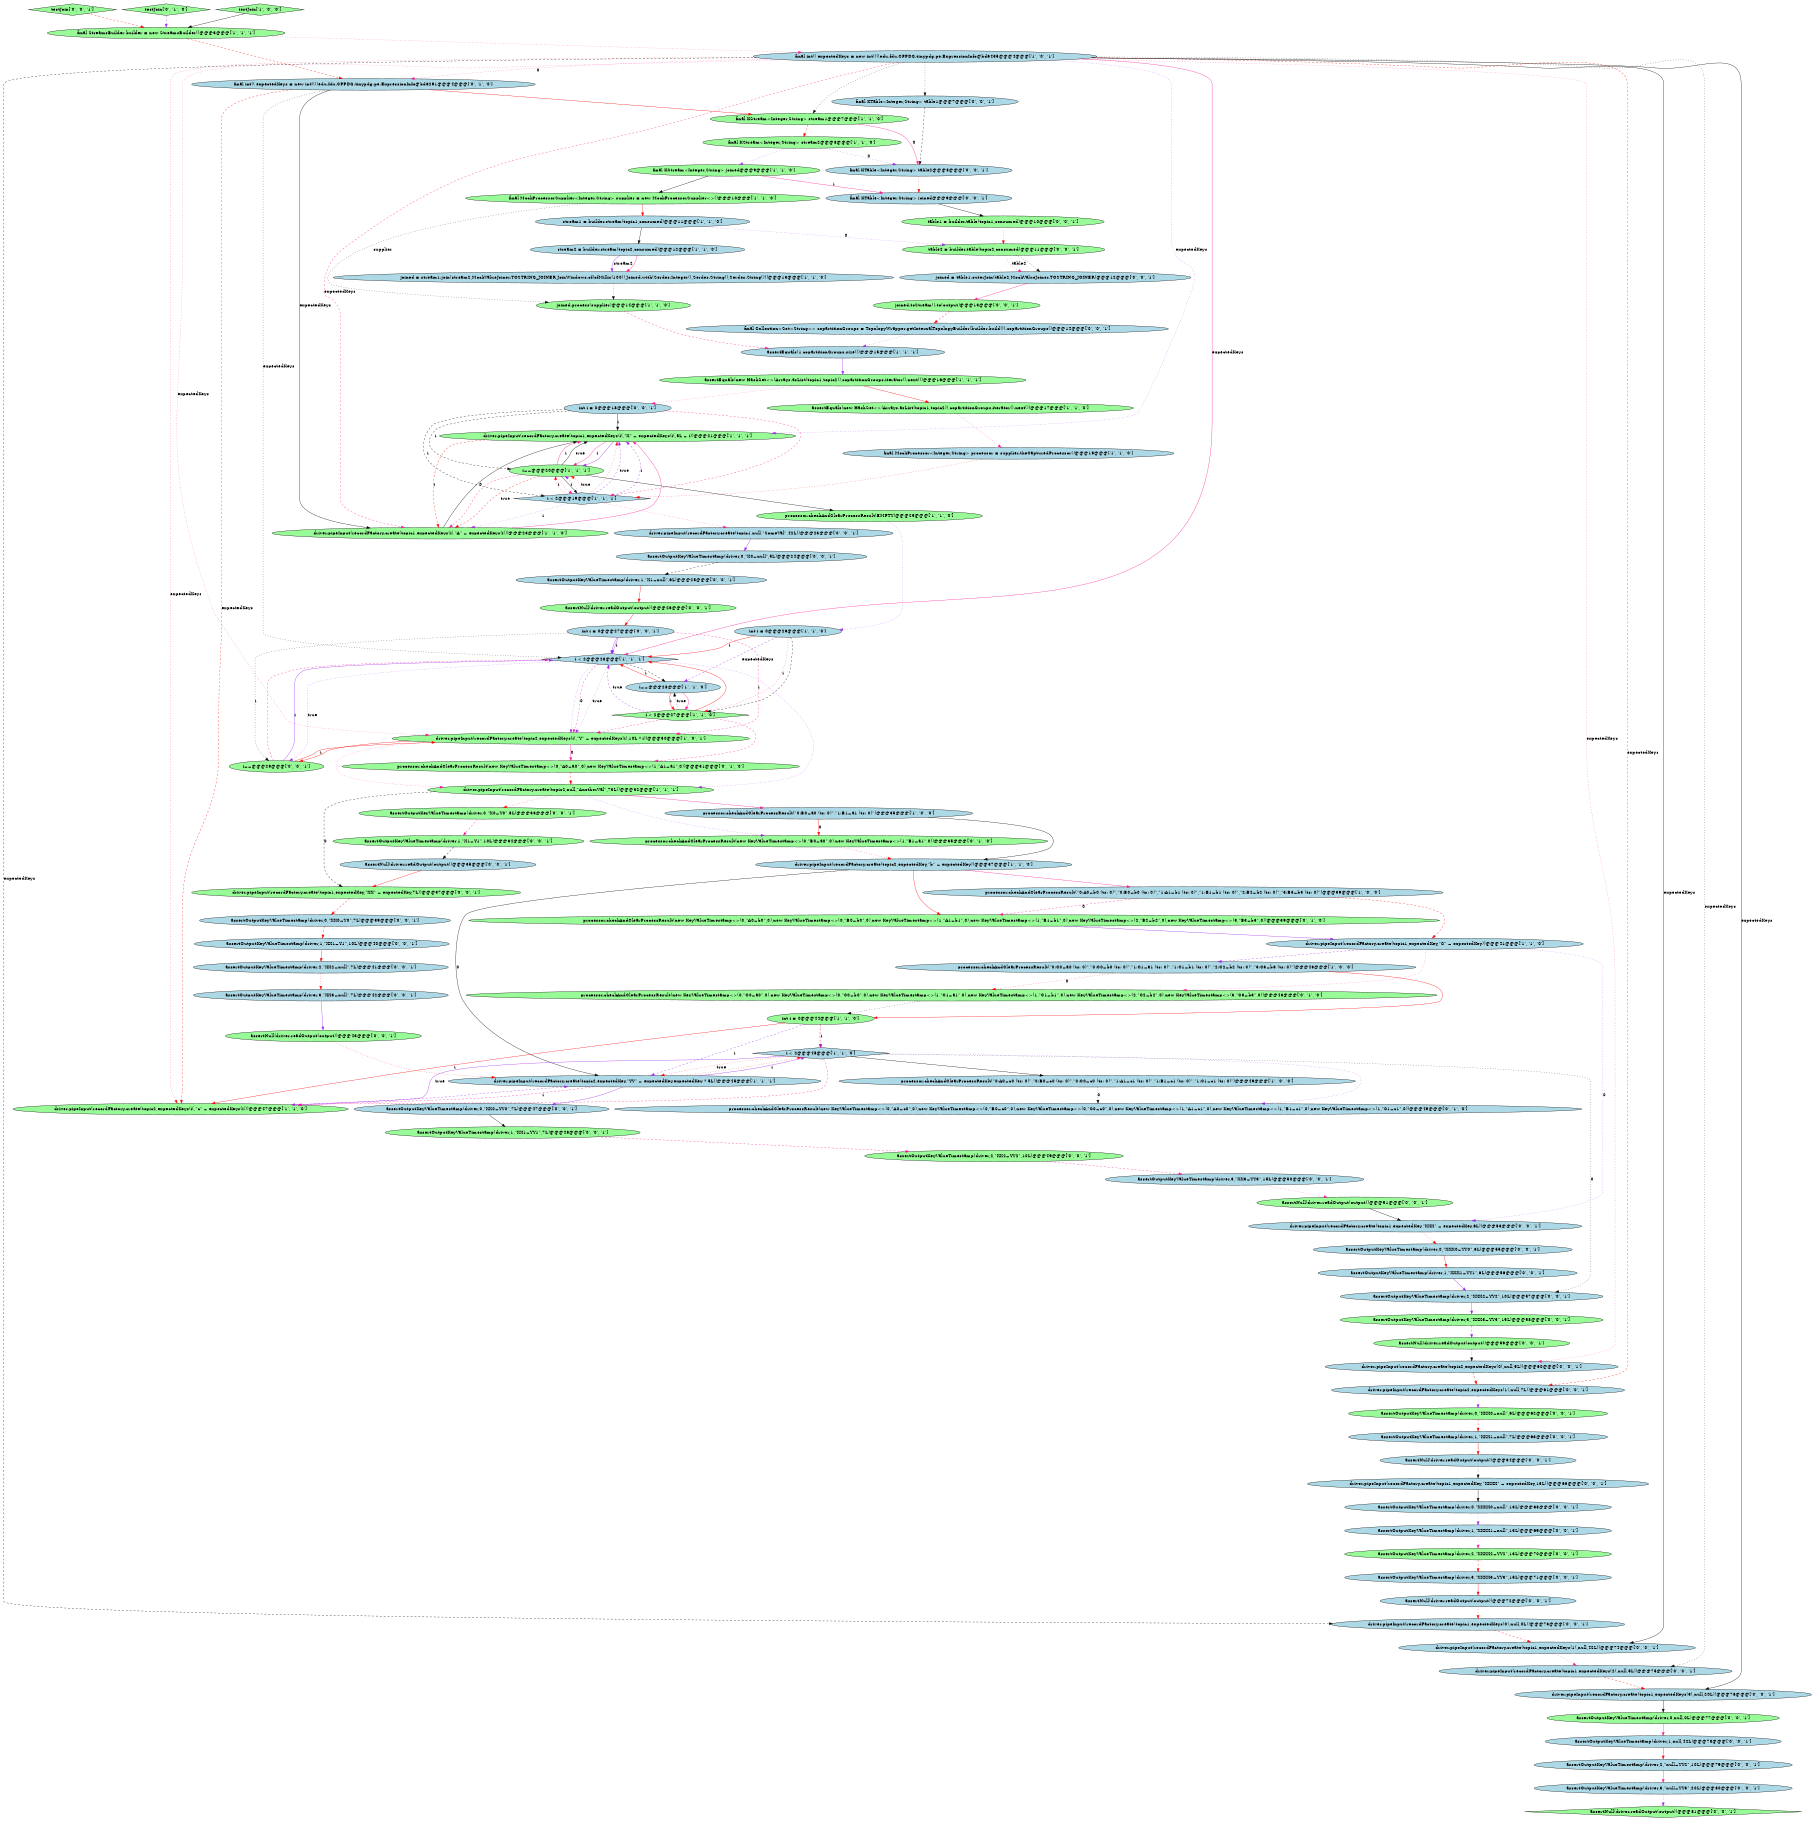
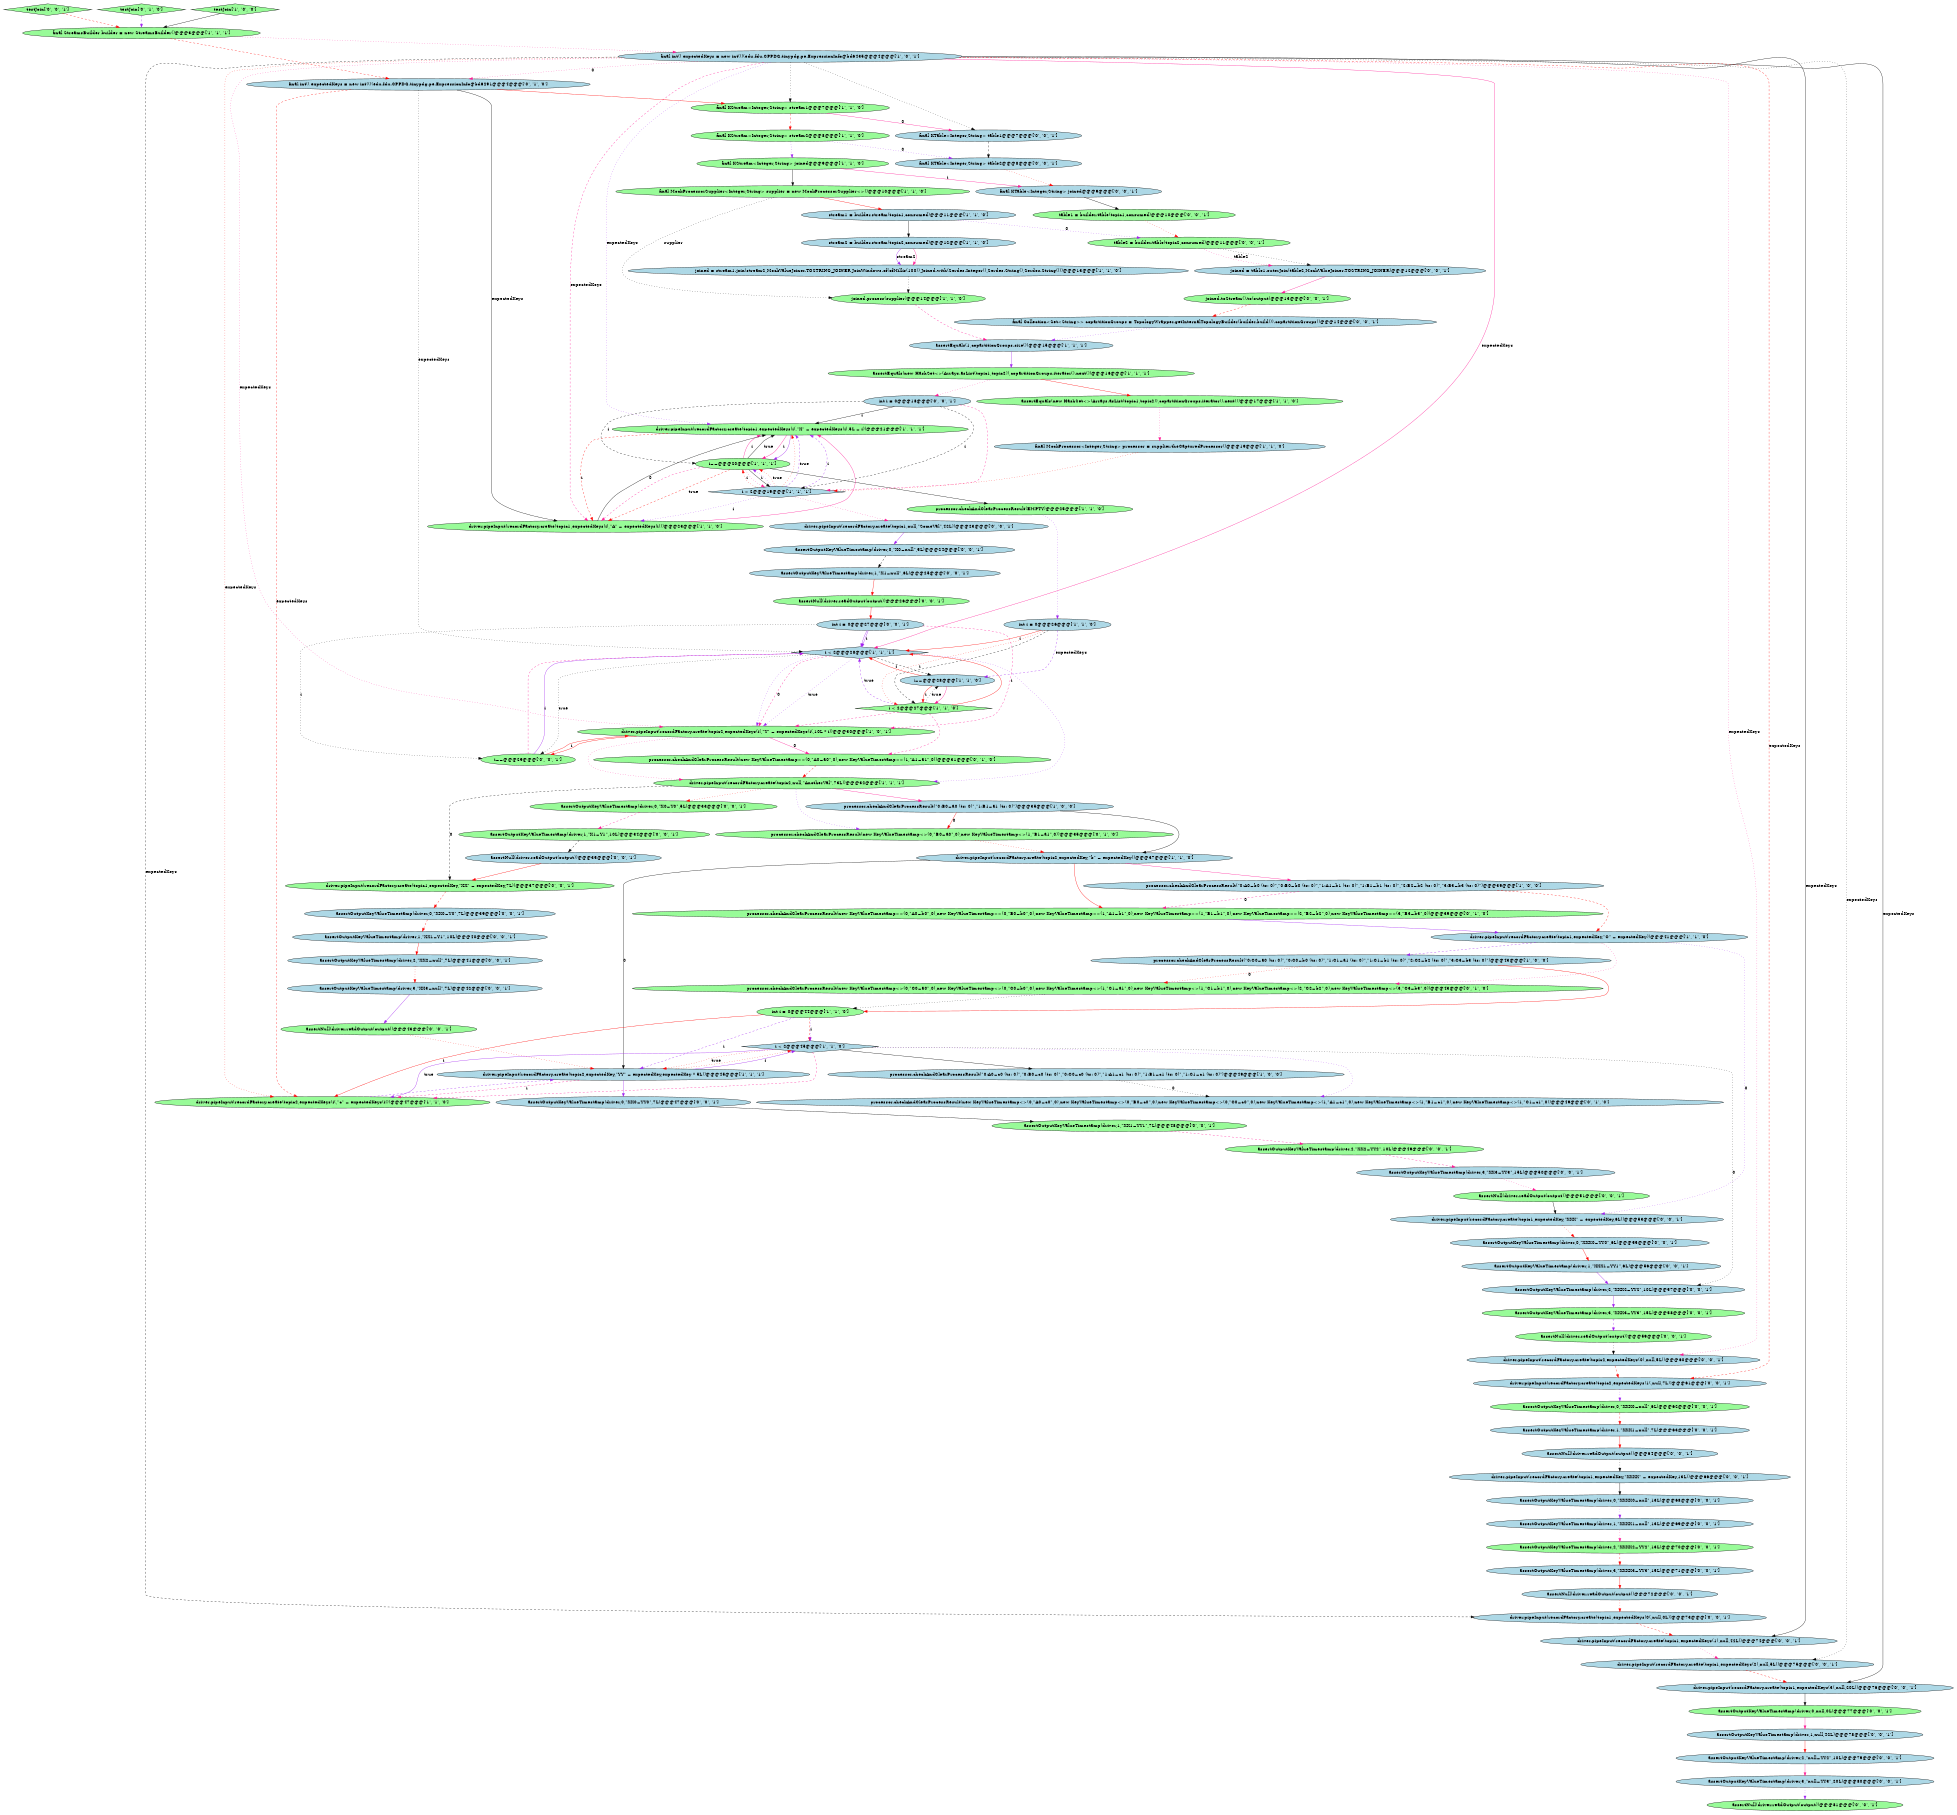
edge "final KStream<Integer,String> stream1@@@7@@@['1', '1', '0']" -> "final KTable<Integer,String> table2@@@8@@@['0', '0', '1']": now "final KStream<Integer,String> stream1@@@7@@@['1', '1', '0']" -> "final KTable<Integer,String> table1@@@7@@@['0', '0', '1']"
edge "i < 2@@@28@@@['1', '1', '1']" -> "i++@@@29@@@['0', '0', '1']": color purple -> black
node "assertNull(driver.readOutput(output))@@@81@@@['0', '0', '1']": shape diamond -> ellipse
